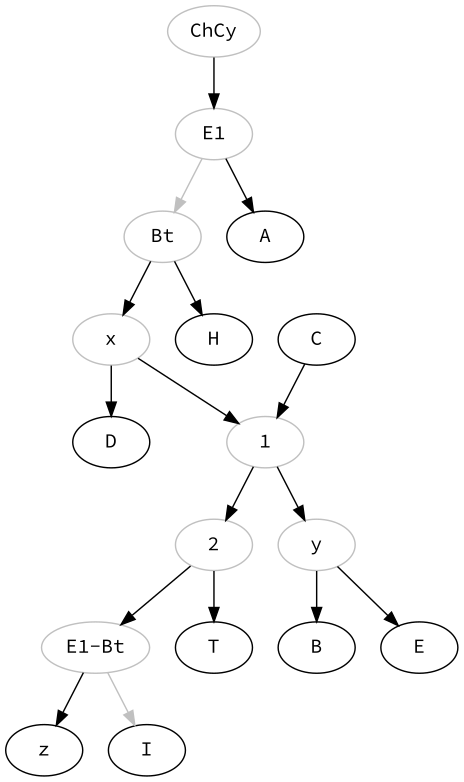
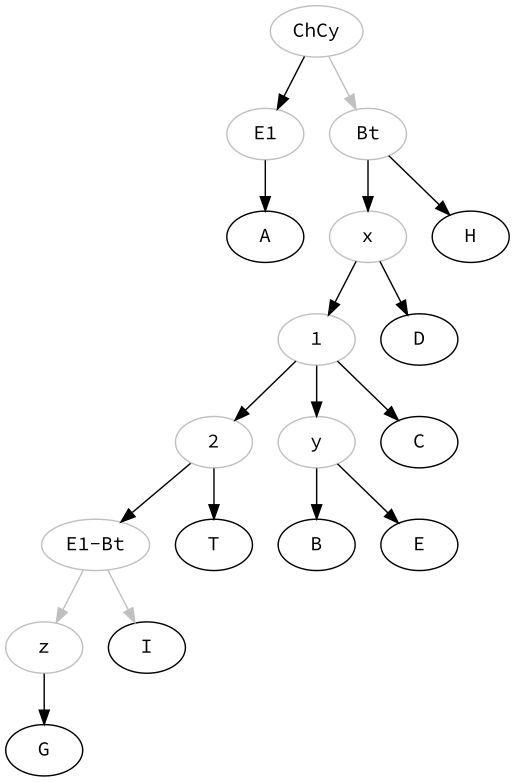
edge "E1" -> "Bt": now "ChCy" -> "Bt"
edge "C" -> "1": reversed
edge "E1-Bt" -> "z": color black -> grey
node "G": added
node "z": color black -> grey
